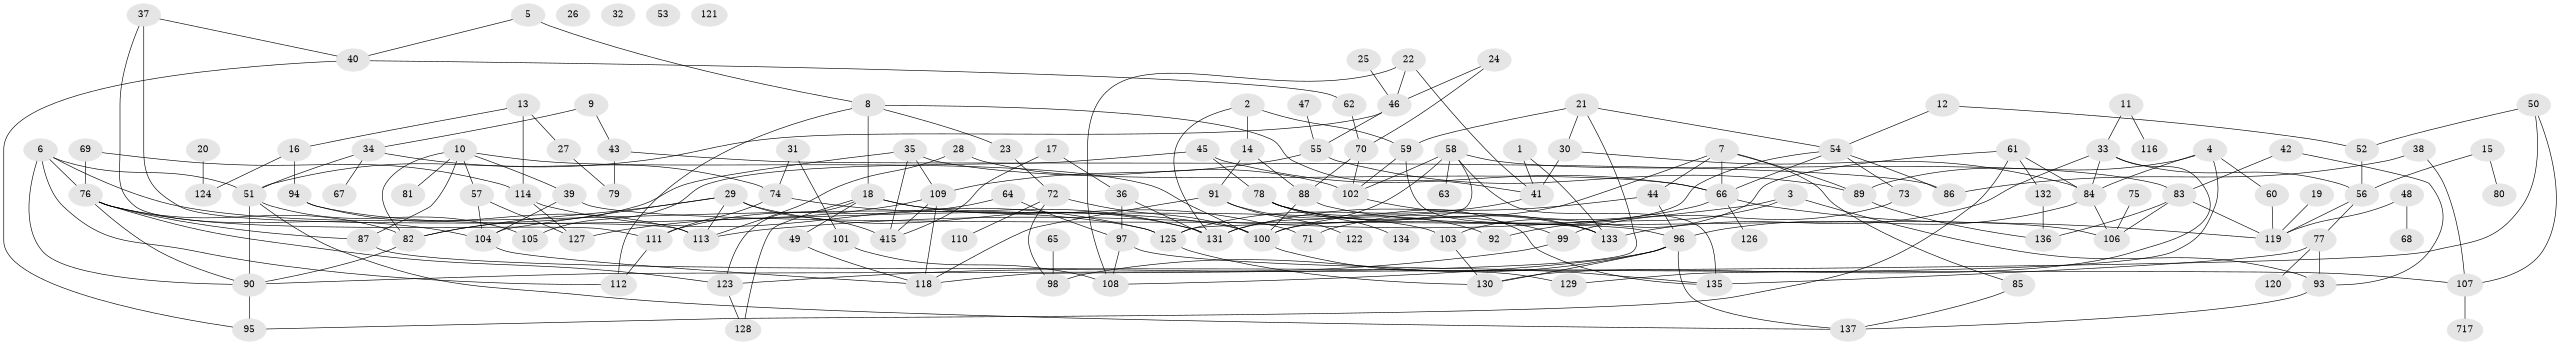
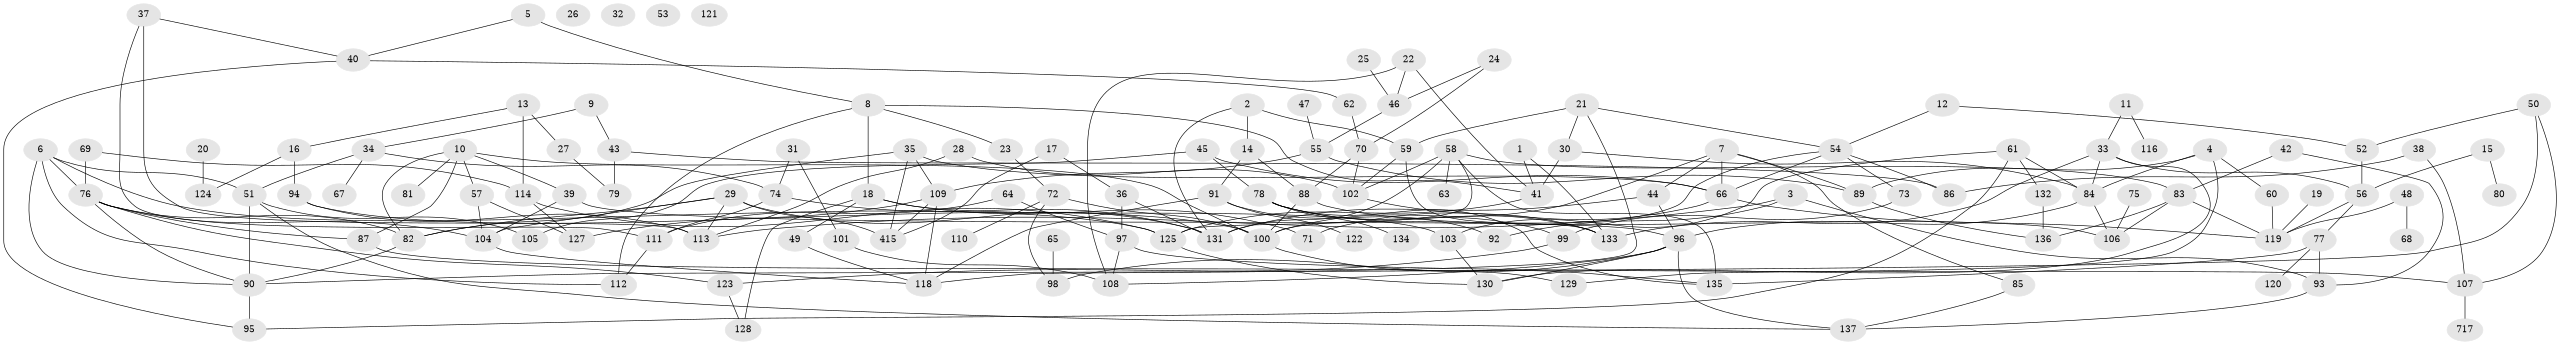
edge "46" -- "51": removed
edge "18" -- "123": removed
node "126": removed
